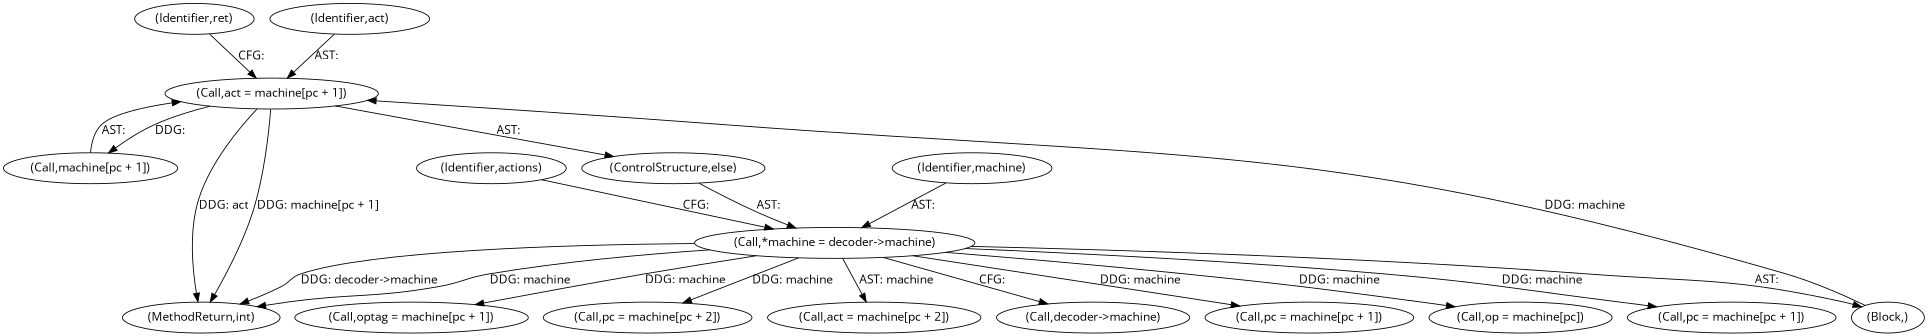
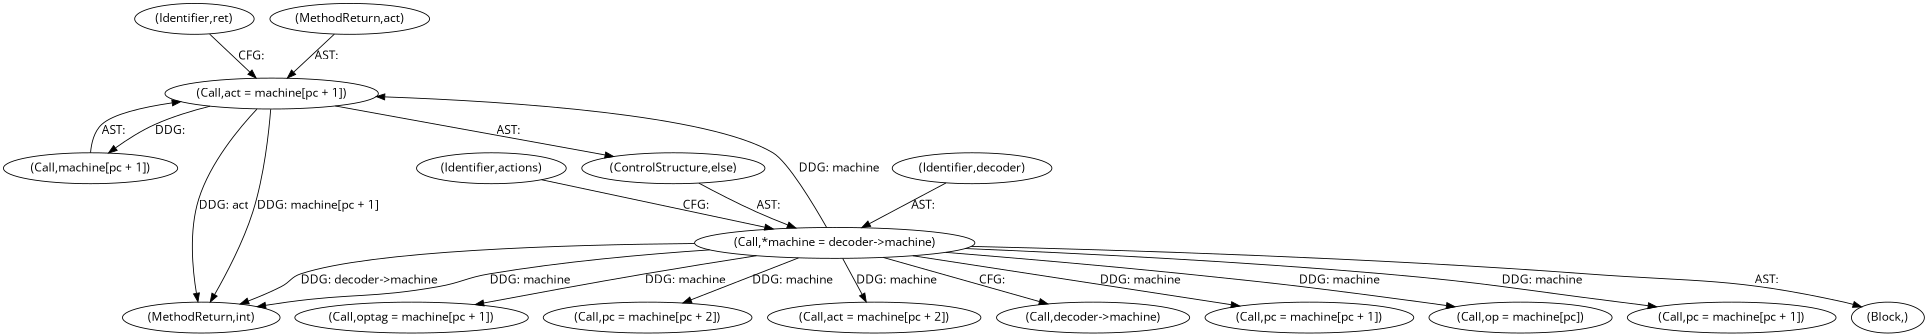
node "(Identifier,act)": label "(Identifier,act)" -> "(MethodReturn,act)"
edge "(Block,)" -> "(Call,act = machine[pc + 1])": now "(Call,*machine = decoder->machine)" -> "(Call,act = machine[pc + 1])"
node "(Identifier,machine)": label "(Identifier,machine)" -> "(Identifier,decoder)"
edge "(Call,*machine = decoder->machine)" -> "(Call,act = machine[pc + 2])": label "AST: machine" -> "DDG: machine"
